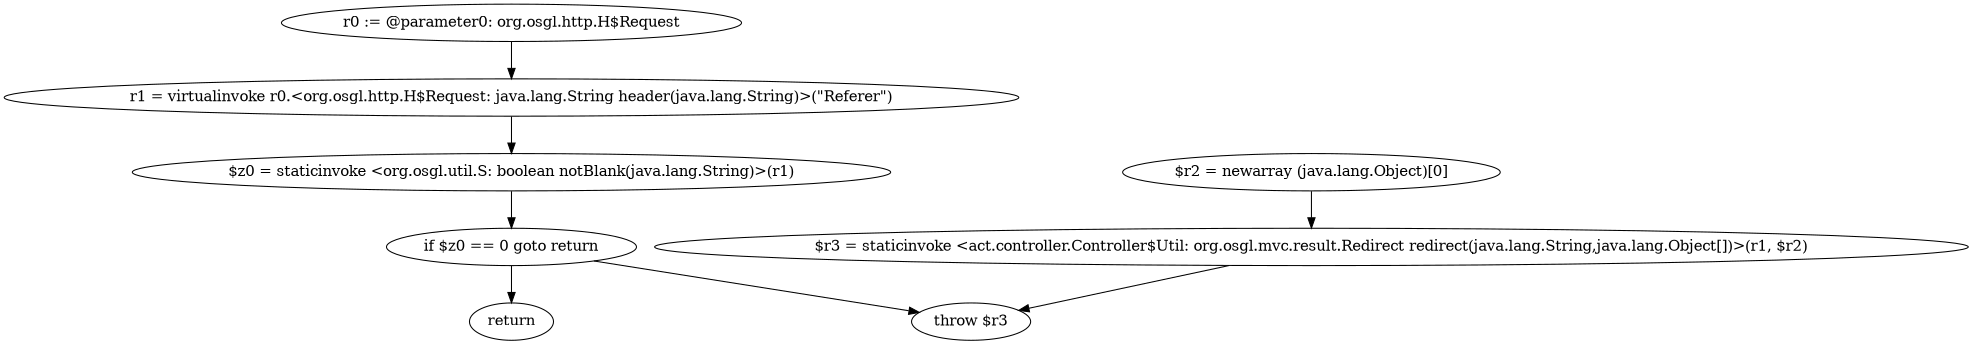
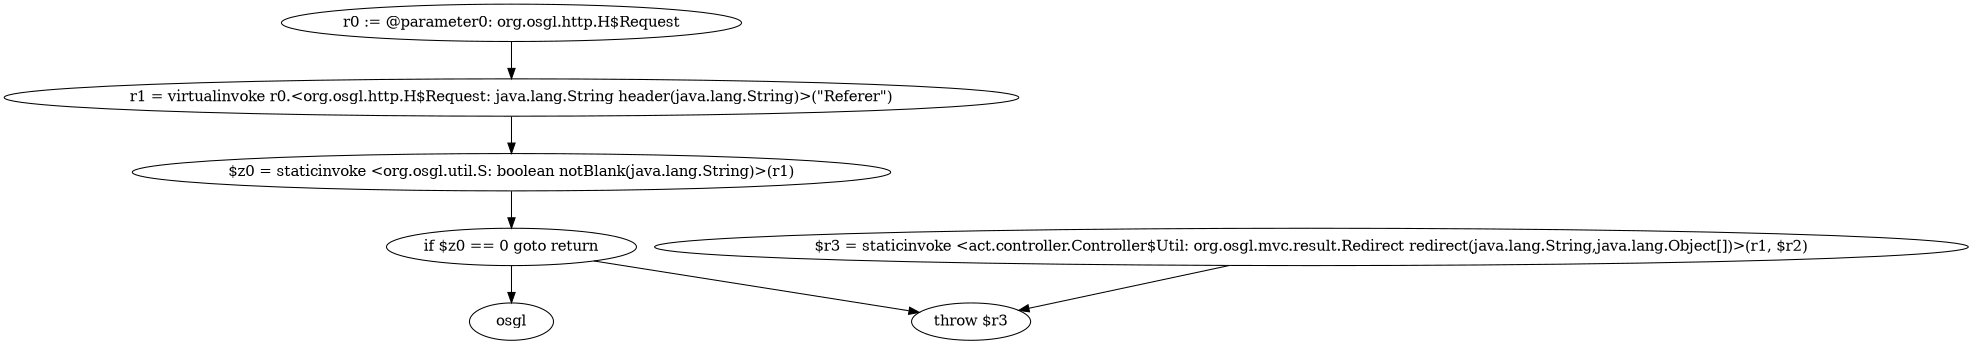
node "$r2 = newarray (java.lang.Object)[0]": removed
node "return": label "return" -> "osgl"
